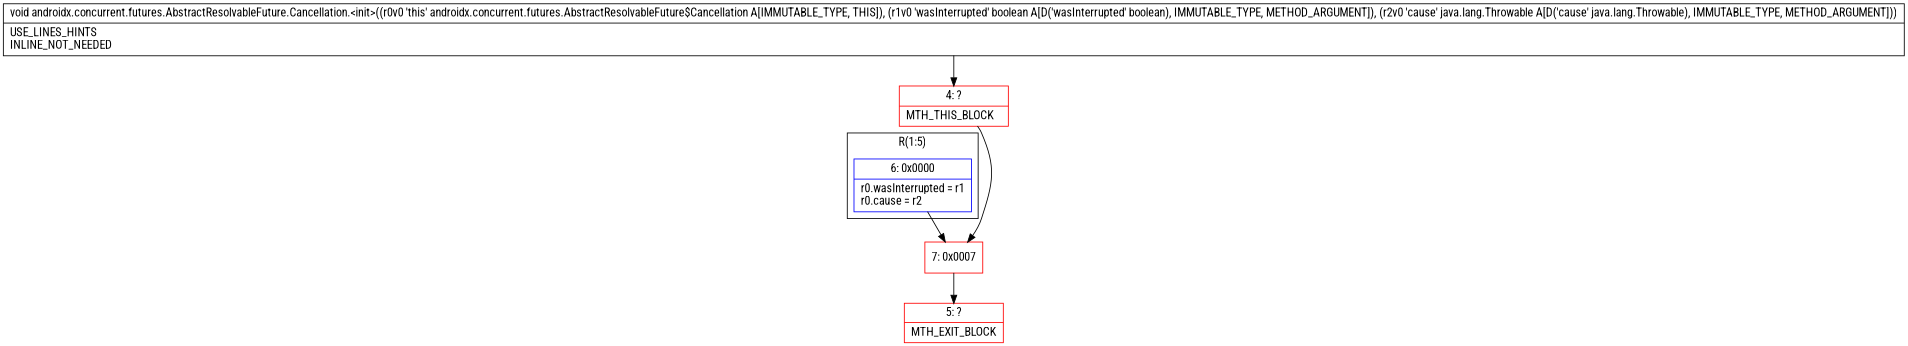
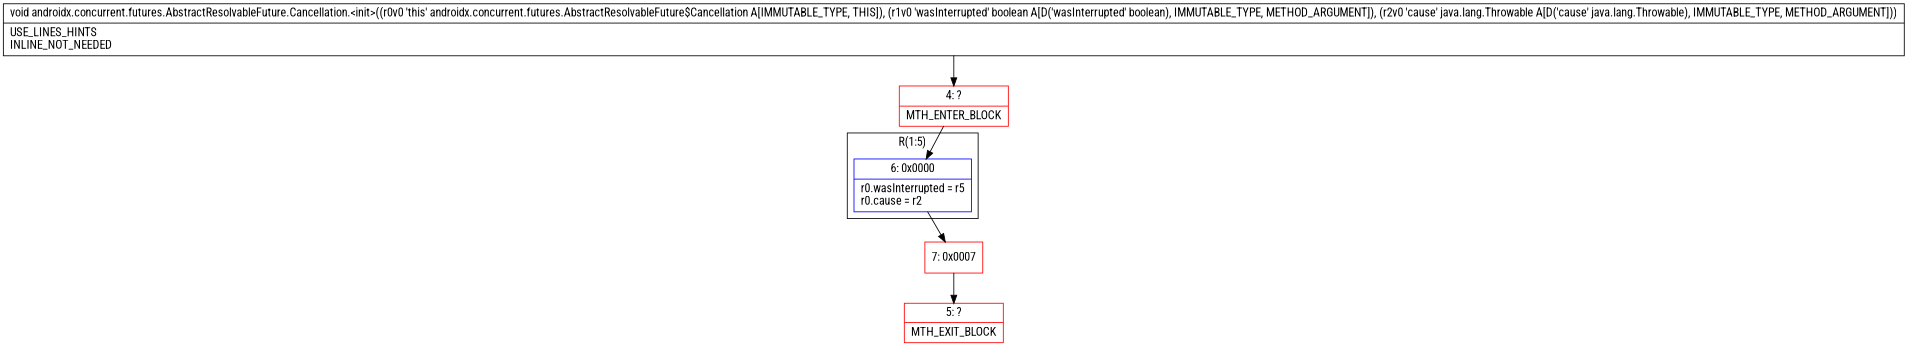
node "4: ?": text "MTH_THIS_BLOCK" -> "MTH_ENTER_BLOCK"
edge "4: ?" -> "7: 0x0007": now "4: ?" -> "6: 0x0000"
node "6: 0x0000": text "r0.wasInterrupted = r1" -> "r0.wasInterrupted = r5"
